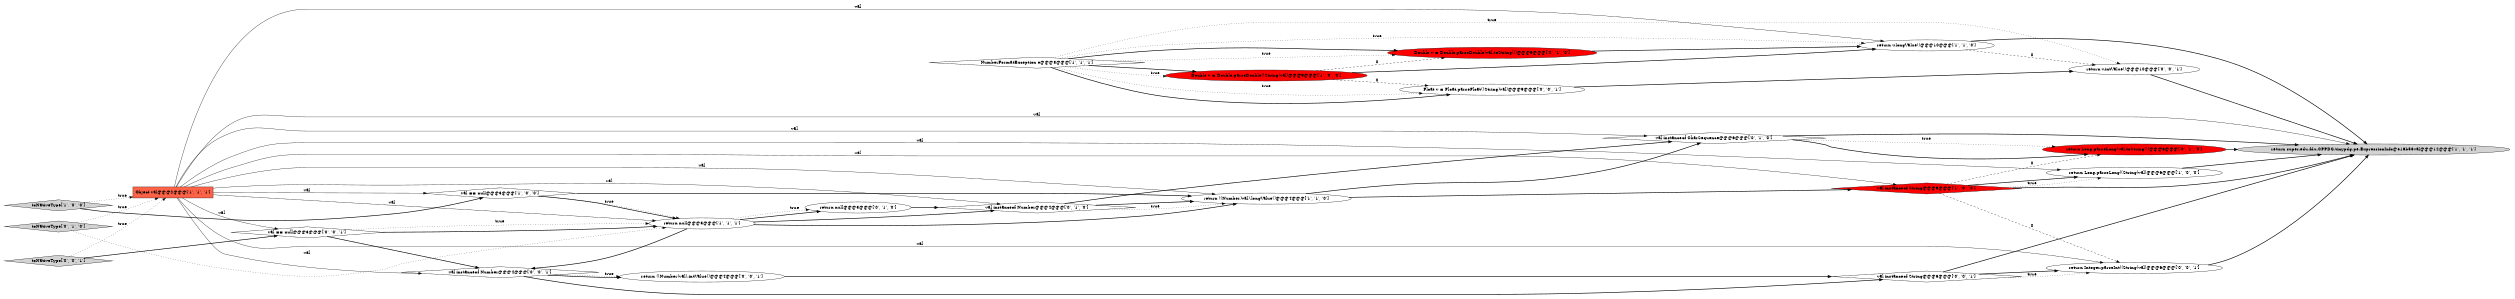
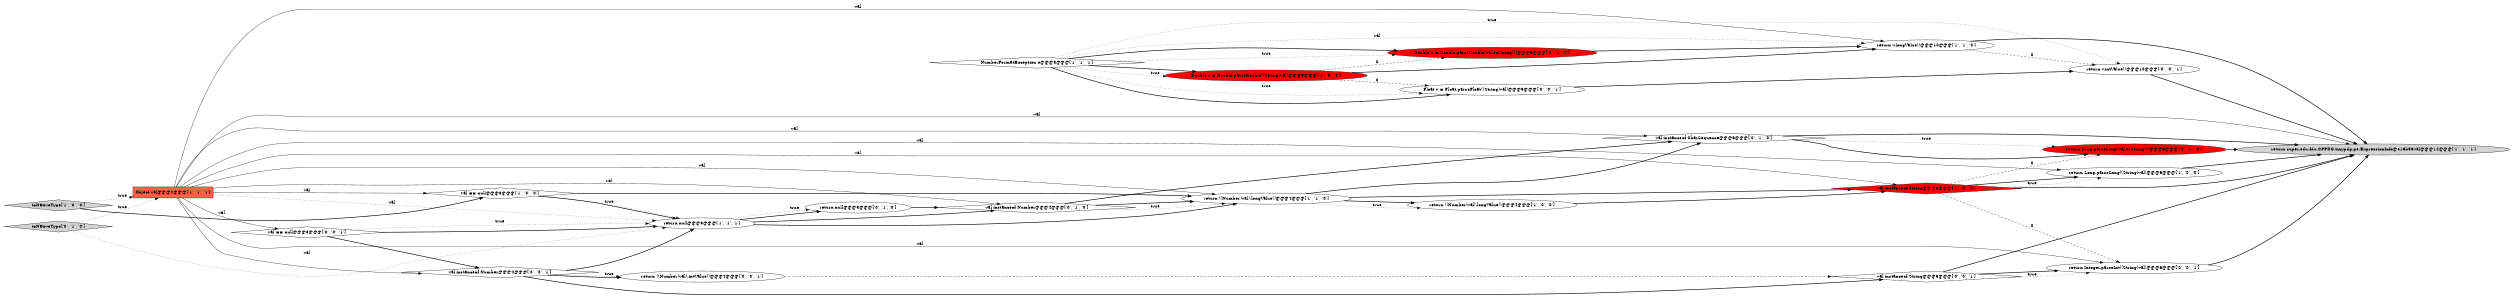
edge "NumberFormatException e@@@8@@@['1', '1', '1']" -> "return v.longValue()@@@10@@@['1', '1', '0']": label "true" -> "val"
node "return ((Number)val).longValue()@@@4@@@['1', '0', '0']": added
edge "Object val@@@2@@@['1', '1', '1']" -> "return null@@@3@@@['1', '1', '1']": style solid -> dotted
edge "return null@@@3@@@['1', '1', '1']" -> "val instanceof Number@@@4@@@['0', '0', '1']": reversed
node "toNativeType['0', '0', '1']": removed
edge "return ((Number)val).intValue()@@@4@@@['0', '0', '1']" -> "val instanceof String@@@6@@@['0', '0', '1']": style bold -> dashed
